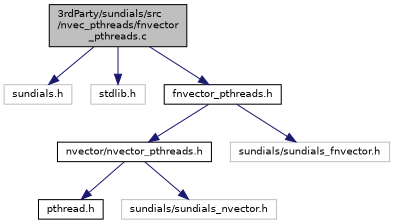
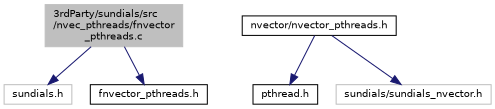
node "3rdParty/sundials/src /nvec_pthreads/fnvector _pthreads.c": color black -> grey75
node "stdlib.h": removed
edge "fnvector_pthreads.h" -> "nvector/nvector_pthreads.h": removed
node "sundials/sundials_fnvector.h": removed
